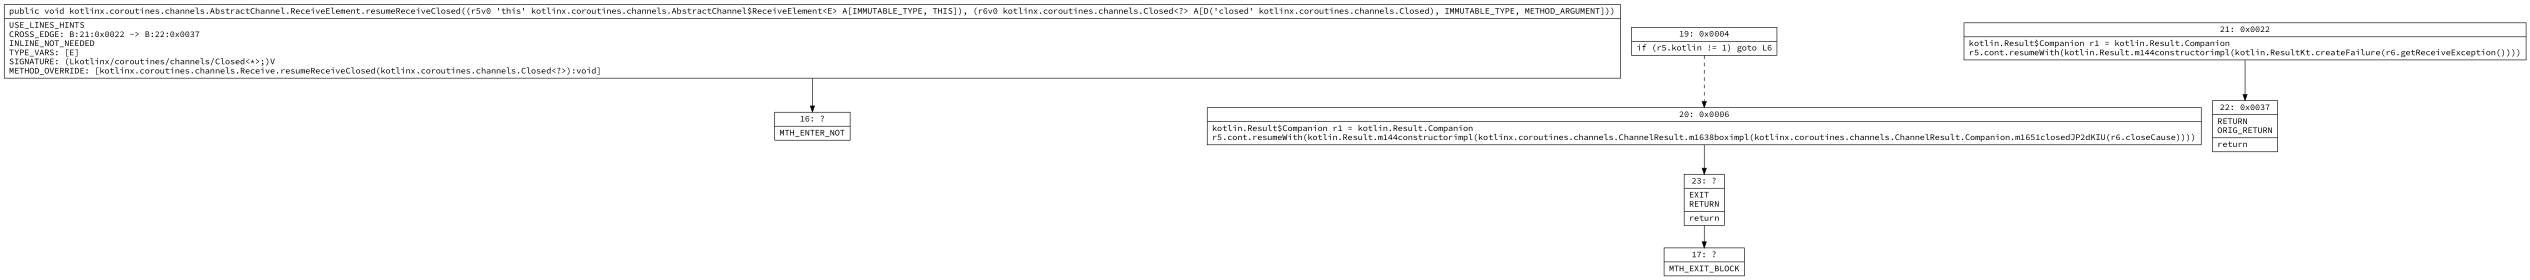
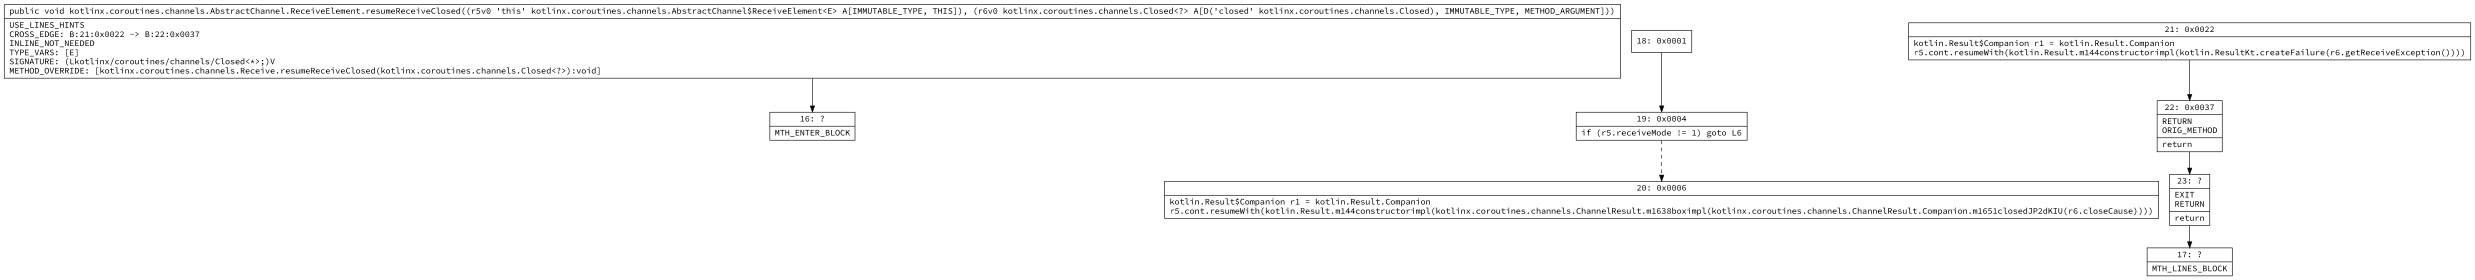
node "18: 0x0001": added
node "19: 0x0004": text "if (r5.kotlin != 1) goto L6" -> "if (r5.receiveMode != 1) goto L6"
node "22: 0x0037": text "ORIG_RETURN" -> "ORIG_METHOD"
node "16: ?": text "MTH_ENTER_NOT" -> "MTH_ENTER_BLOCK"
edge "20: 0x0006" -> "23: ?": now "22: 0x0037" -> "23: ?"
node "17: ?": text "MTH_EXIT_BLOCK" -> "MTH_LINES_BLOCK"
